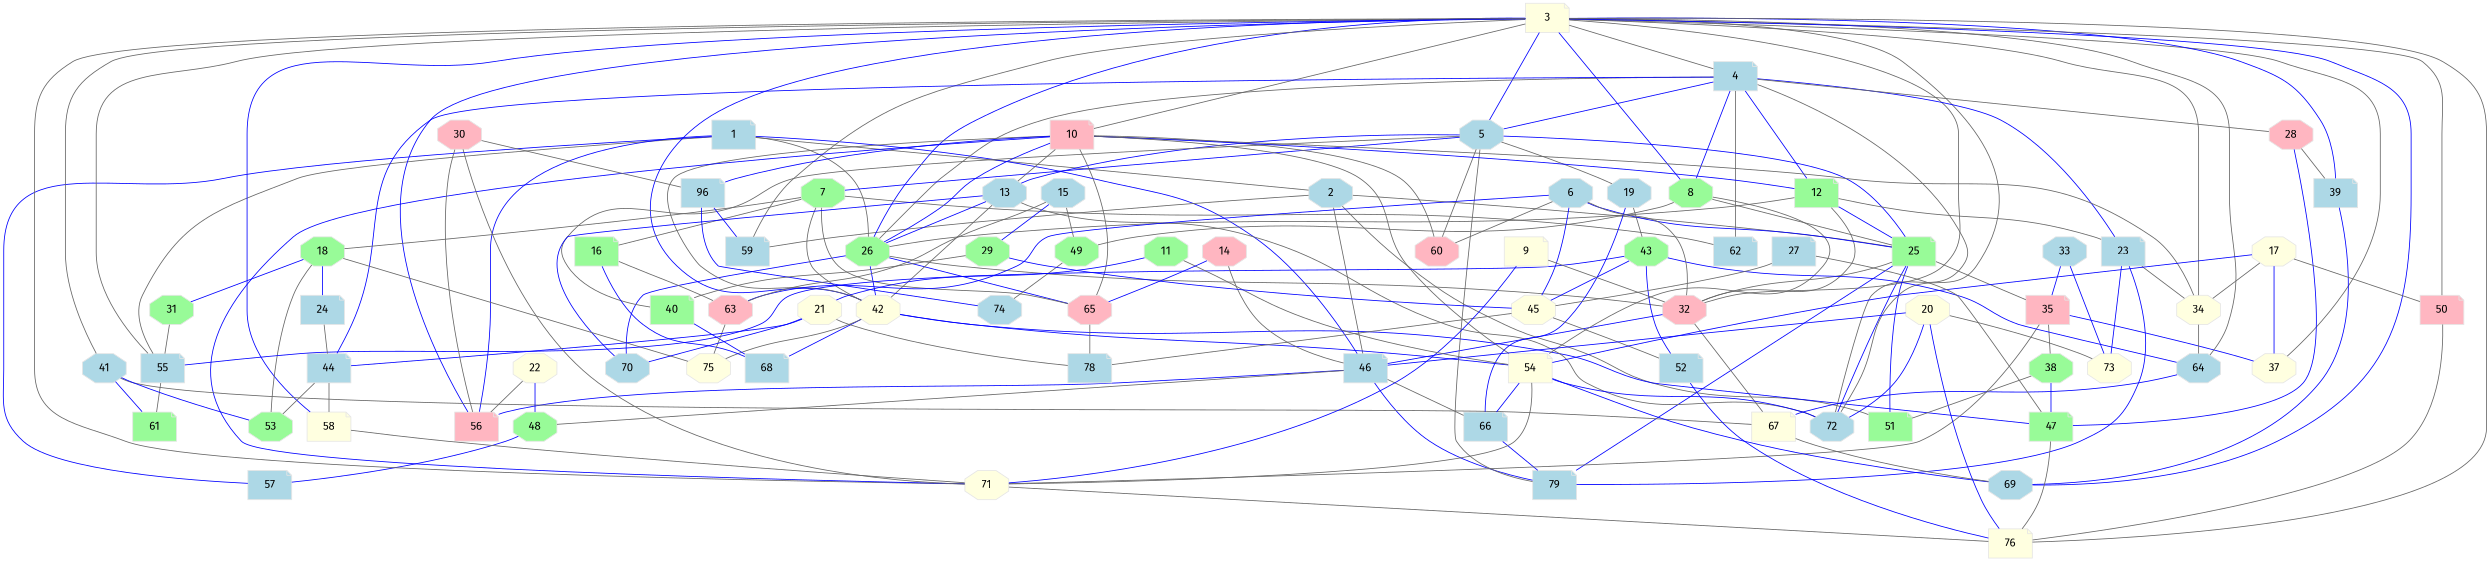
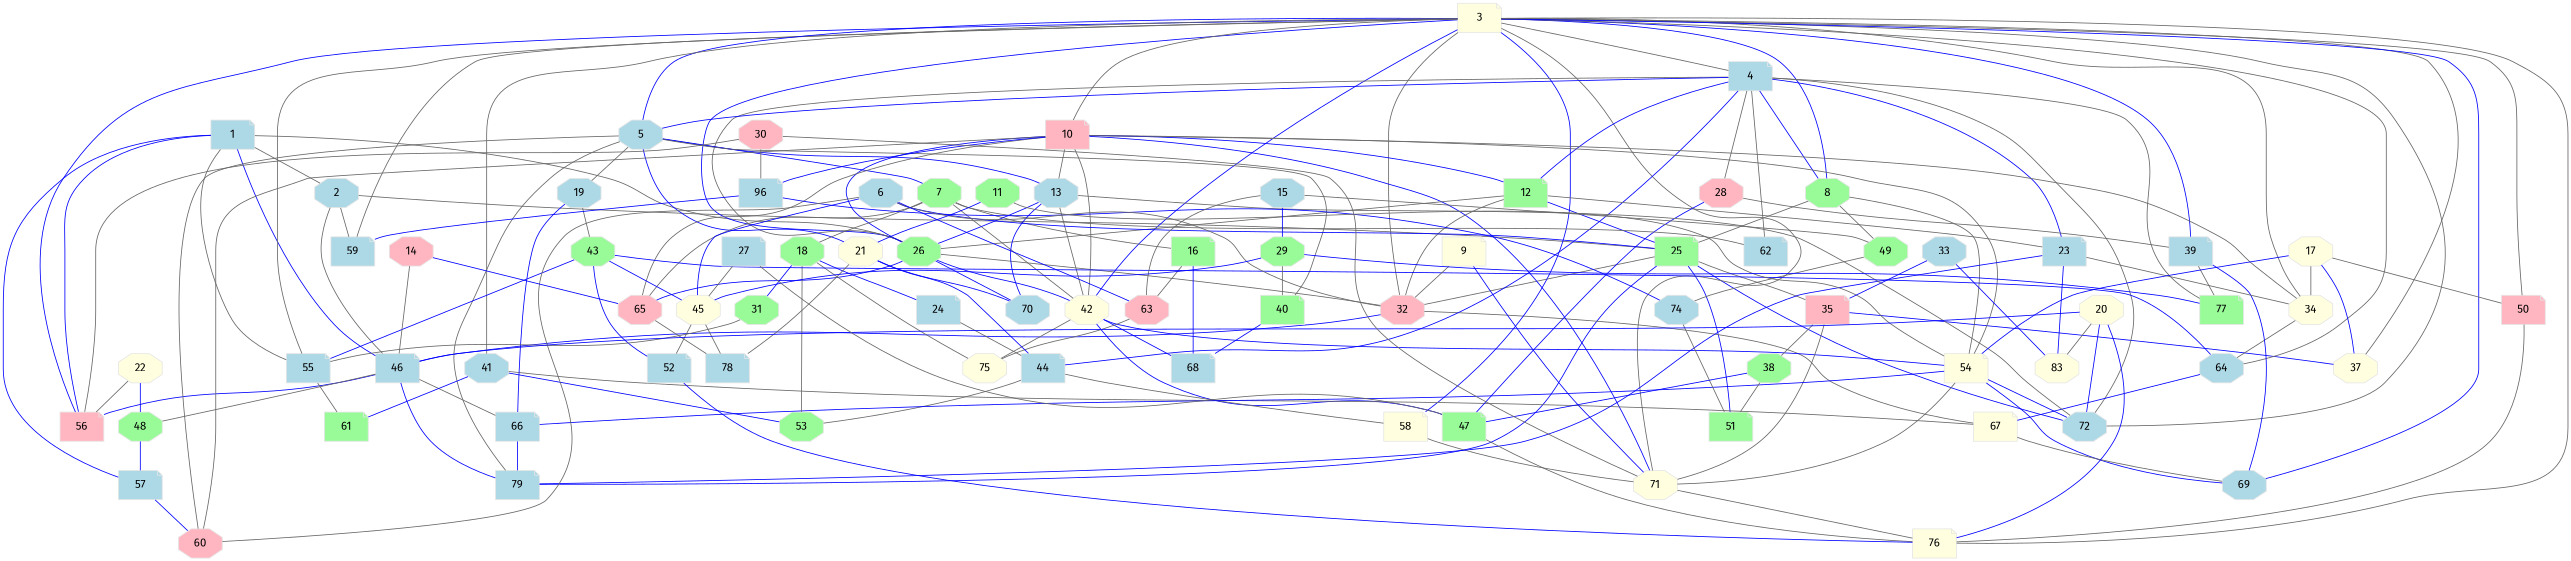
edge "5" -- "25": now "5" -- "21"
node "77": added
edge "2" -- "51": now "74" -- "51"
node "73": label "73" -> "83"
edge "57" -- "60": added
